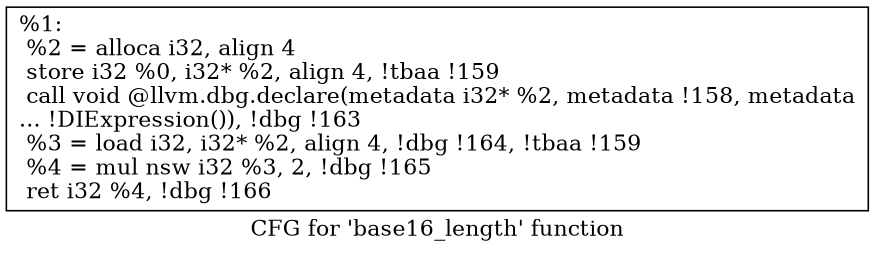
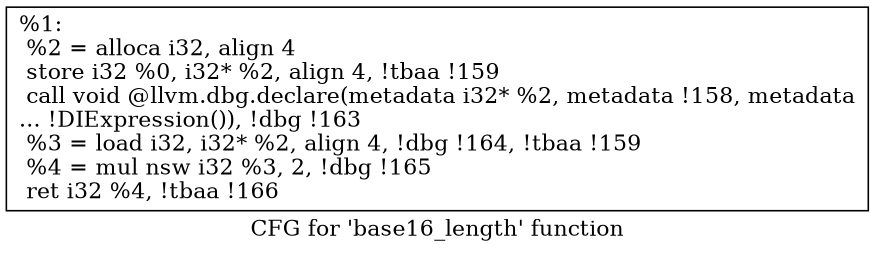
node "%1:": text "ret i32 %4, !dbg !166" -> "ret i32 %4, !tbaa !166"
